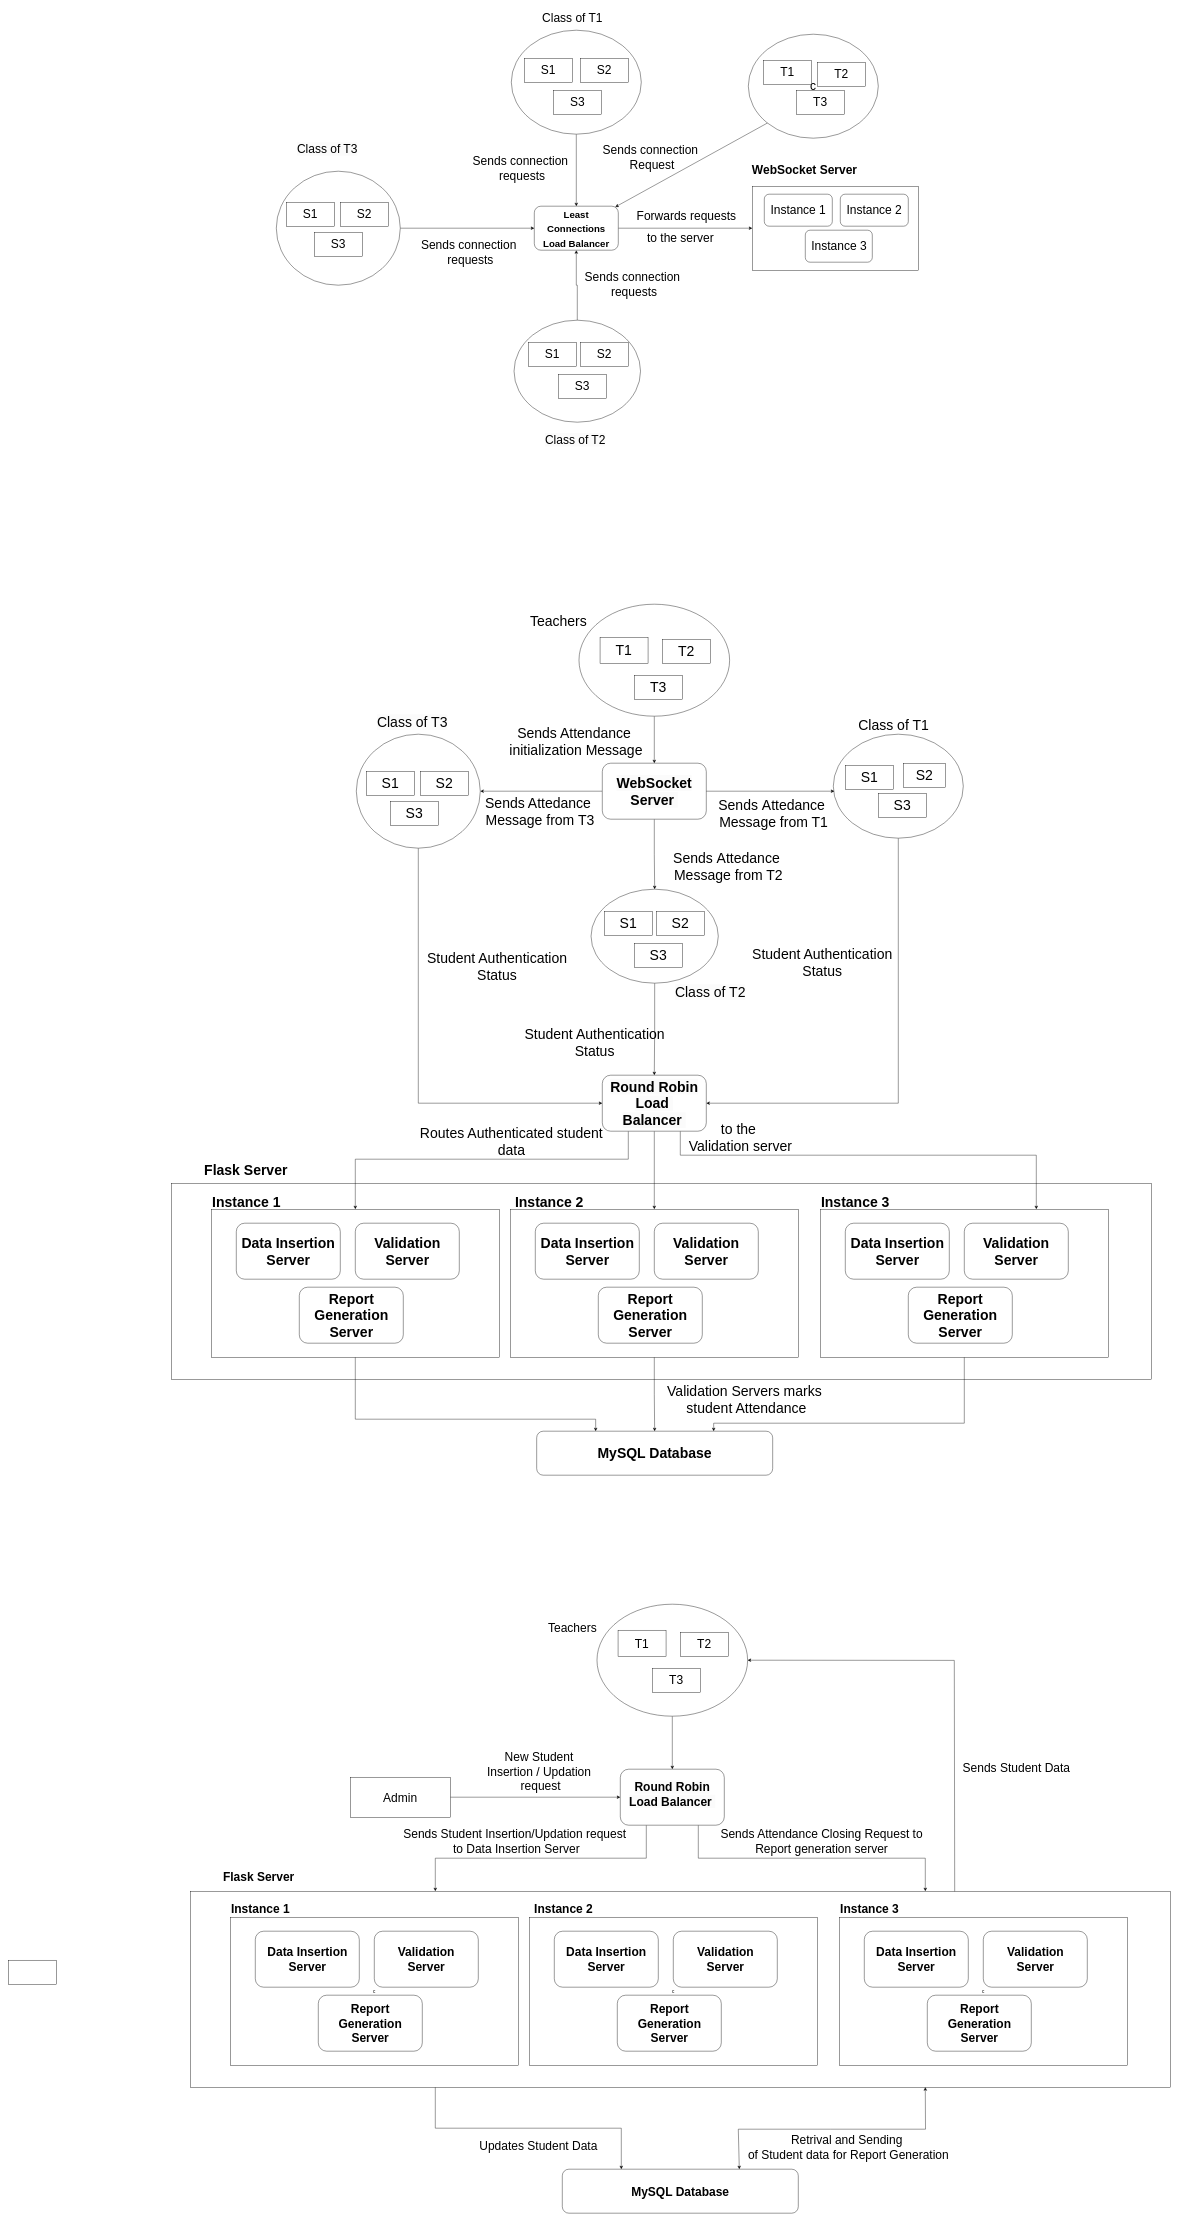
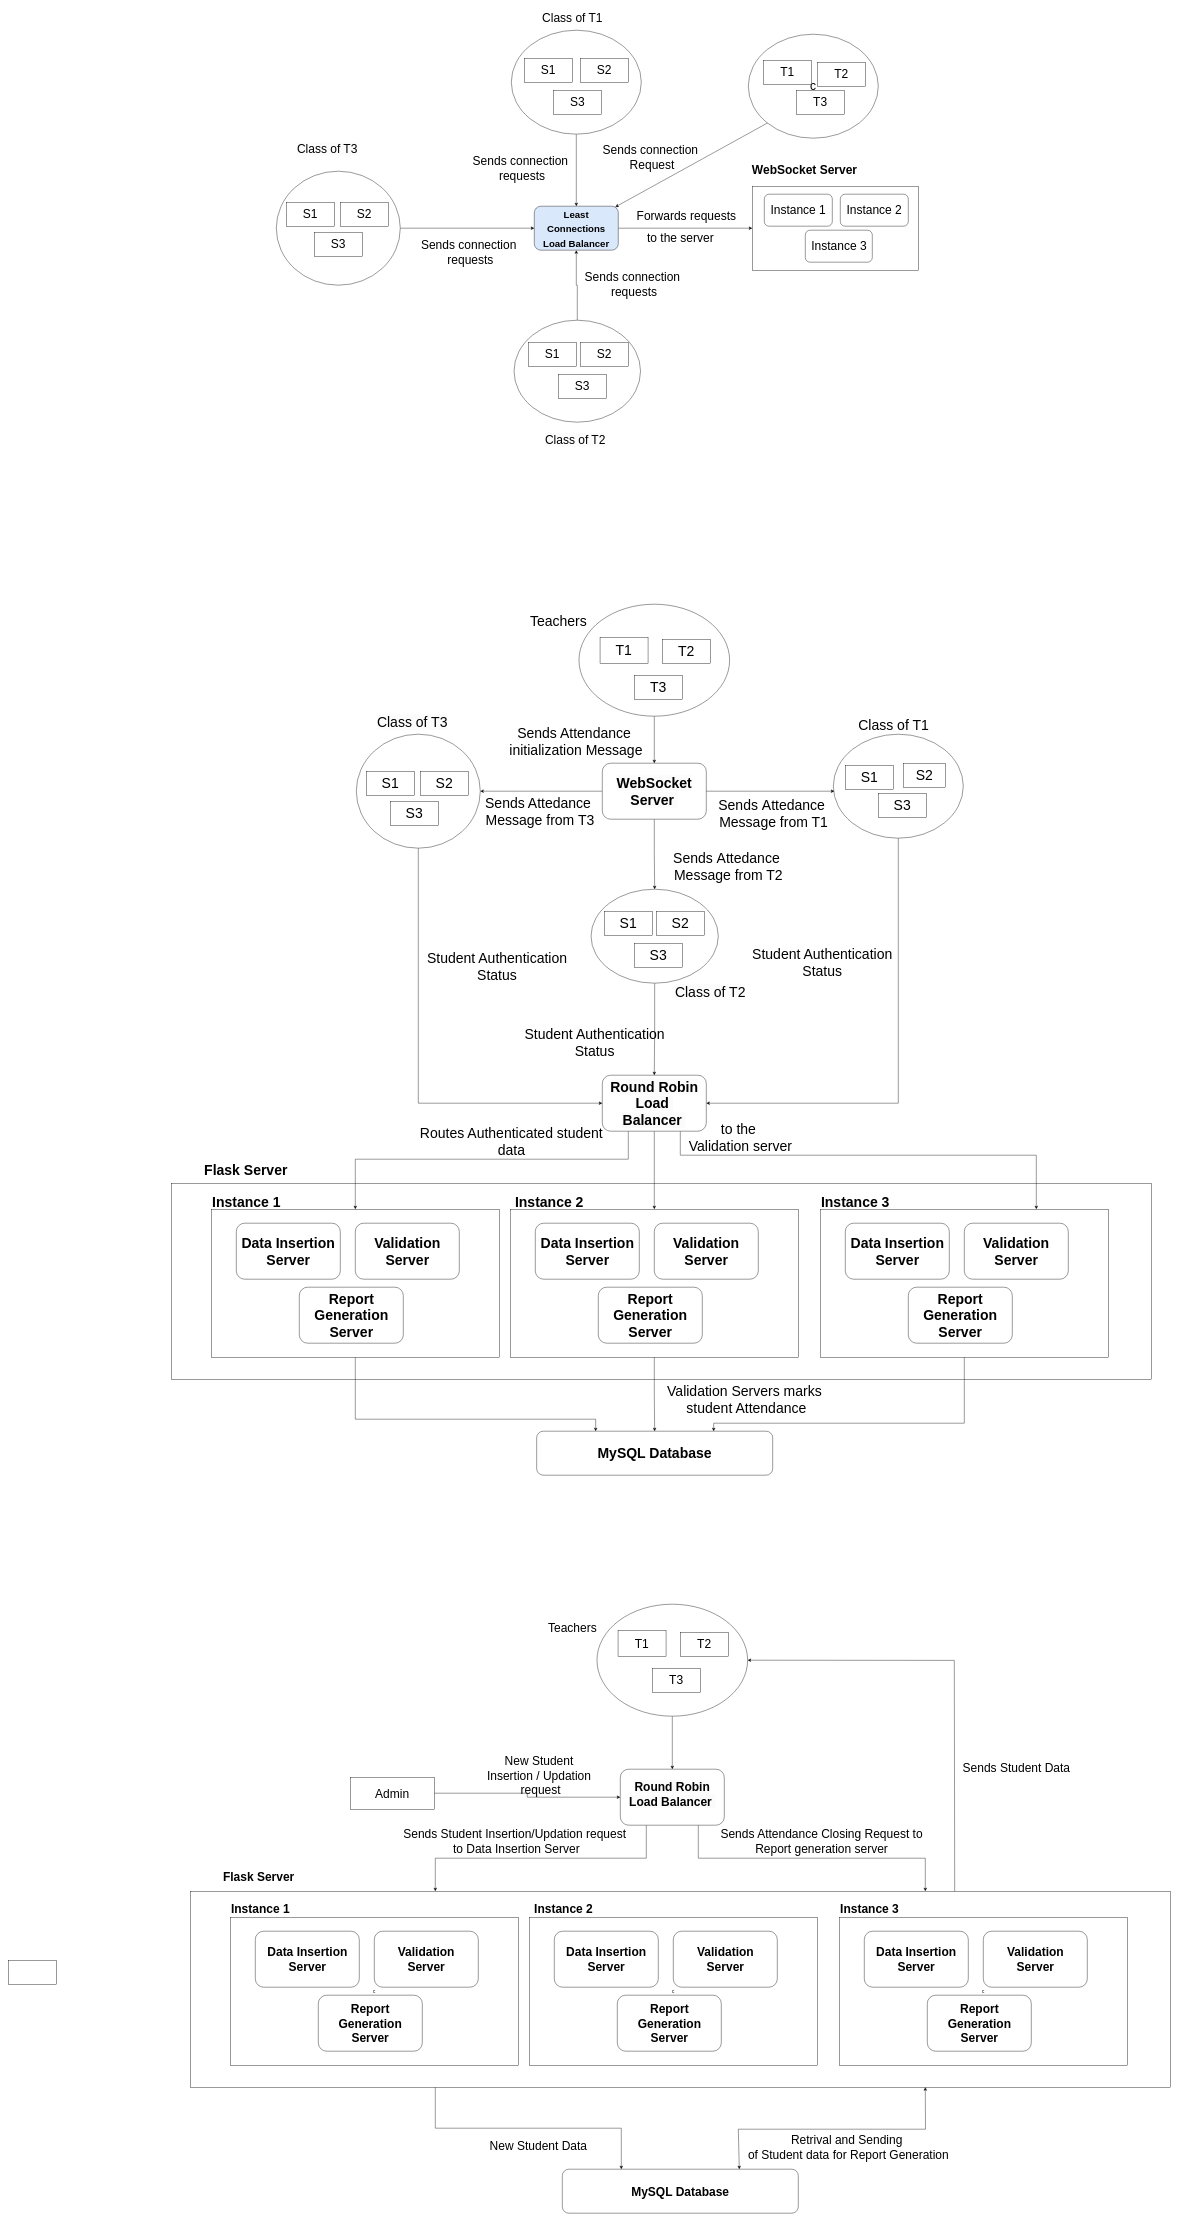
node "Least Connections Load Balancer": fillcolor #ffffff -> #dae8fc
node "New Student Insertion / Updation request": moved (546, 1767) -> (546, 1771)
node "Admin": size 100x40 -> 84x32
node "Updates Student Data": label "Updates Student Data" -> "New Student Data"
